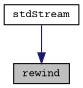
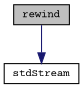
edge "stdStream" -> "rewind": reversed
